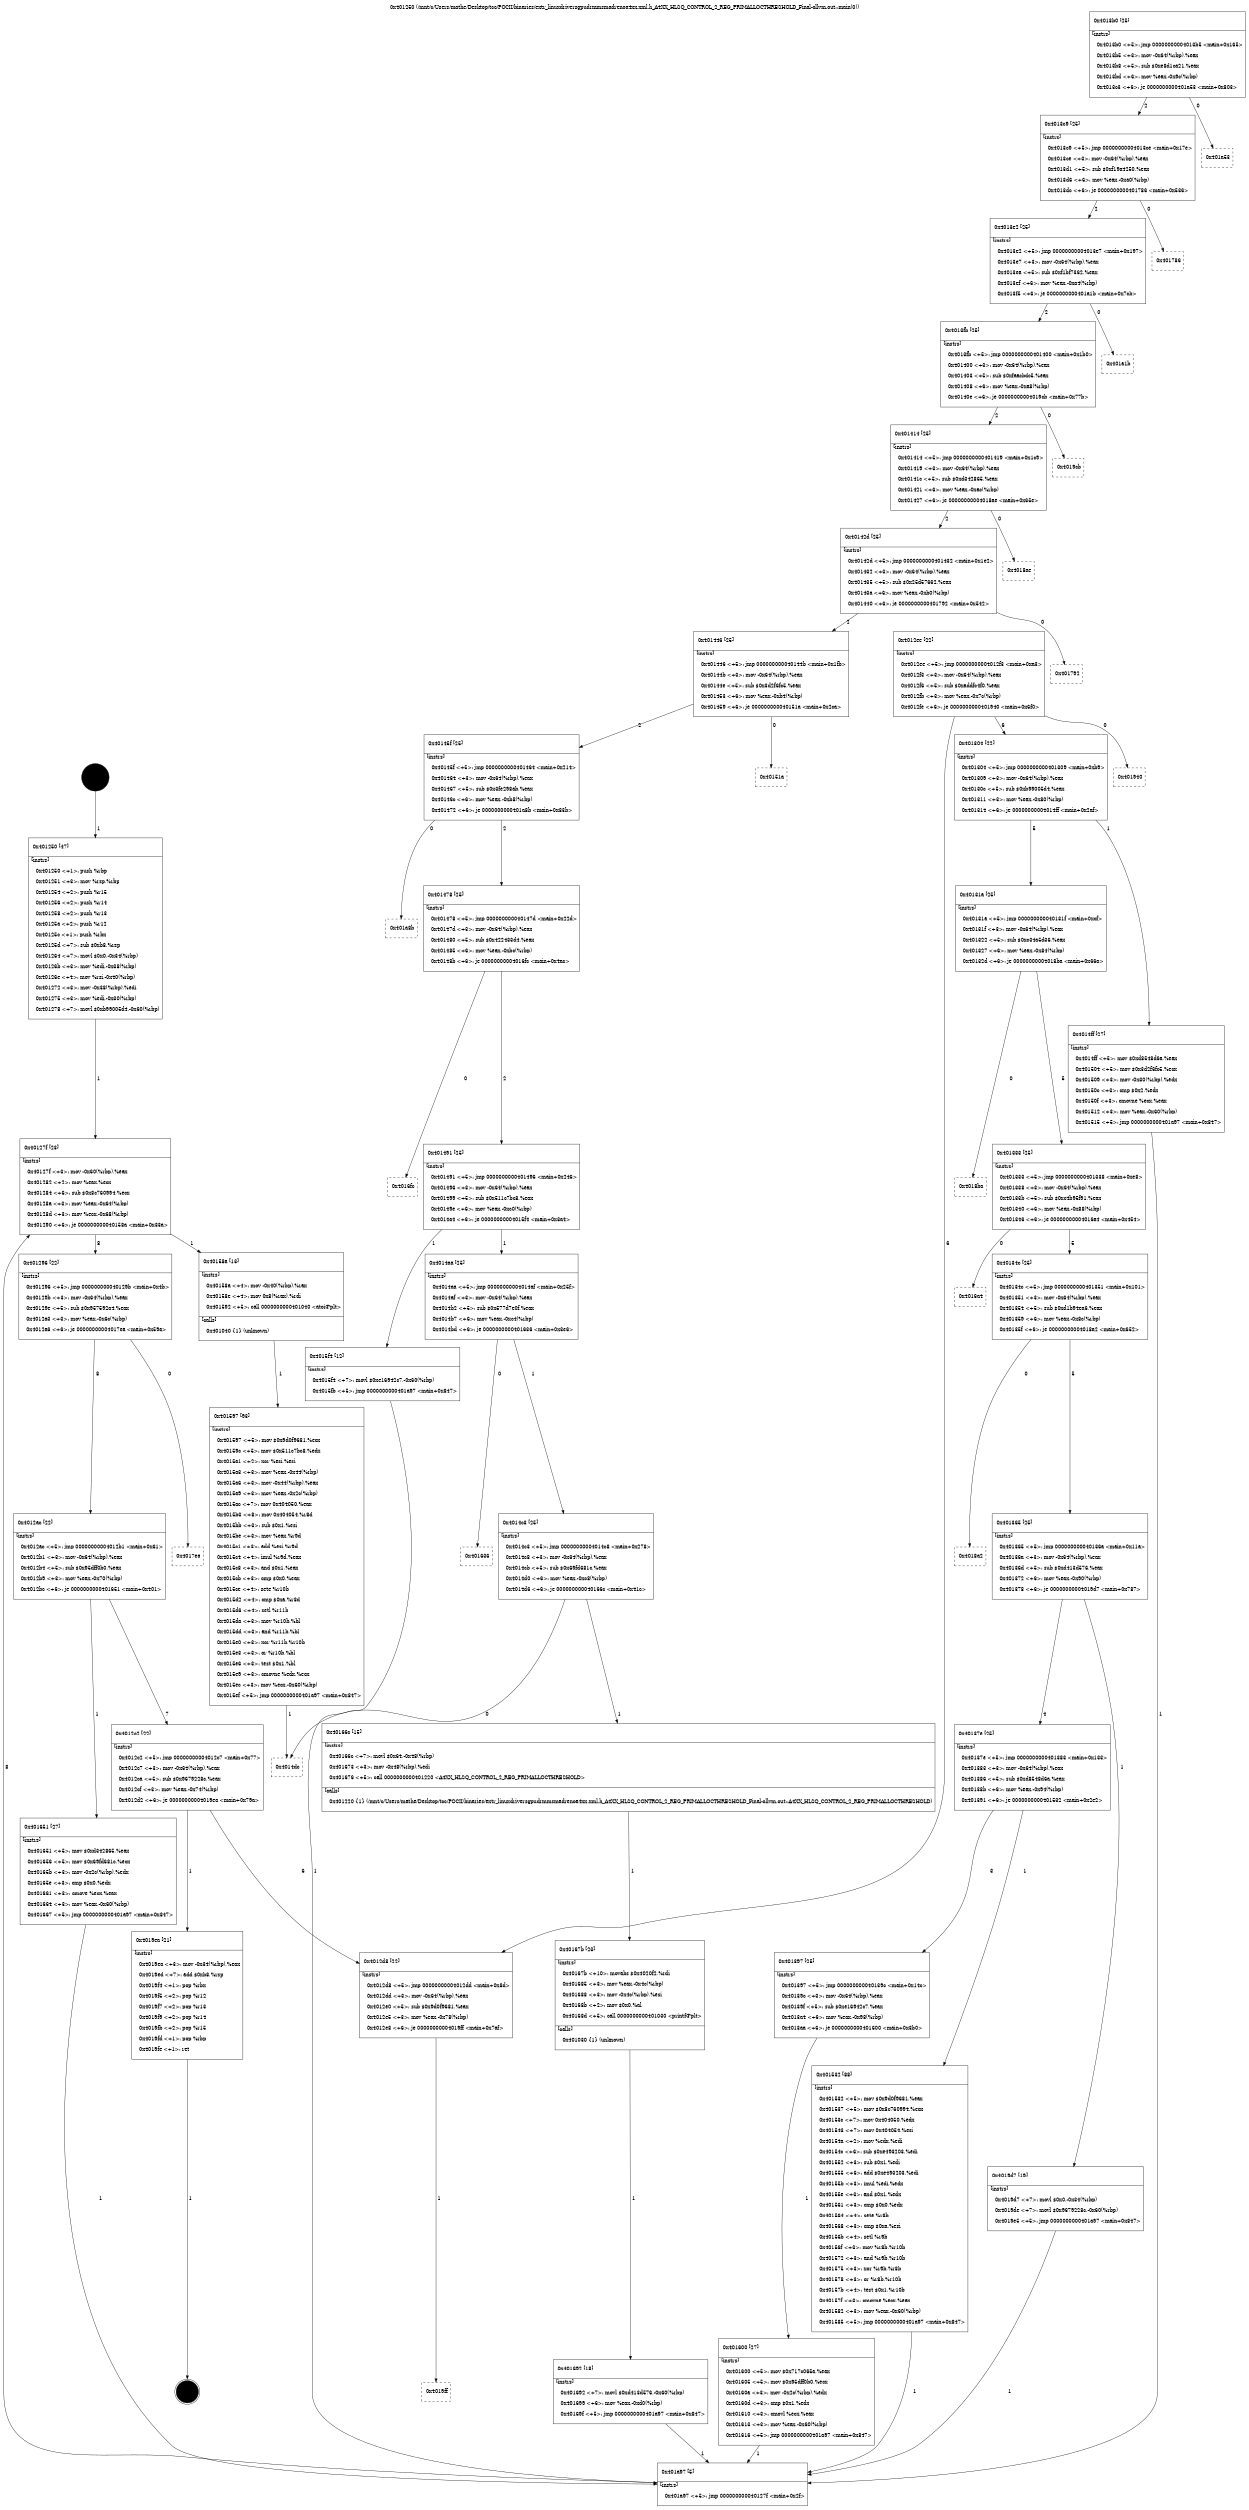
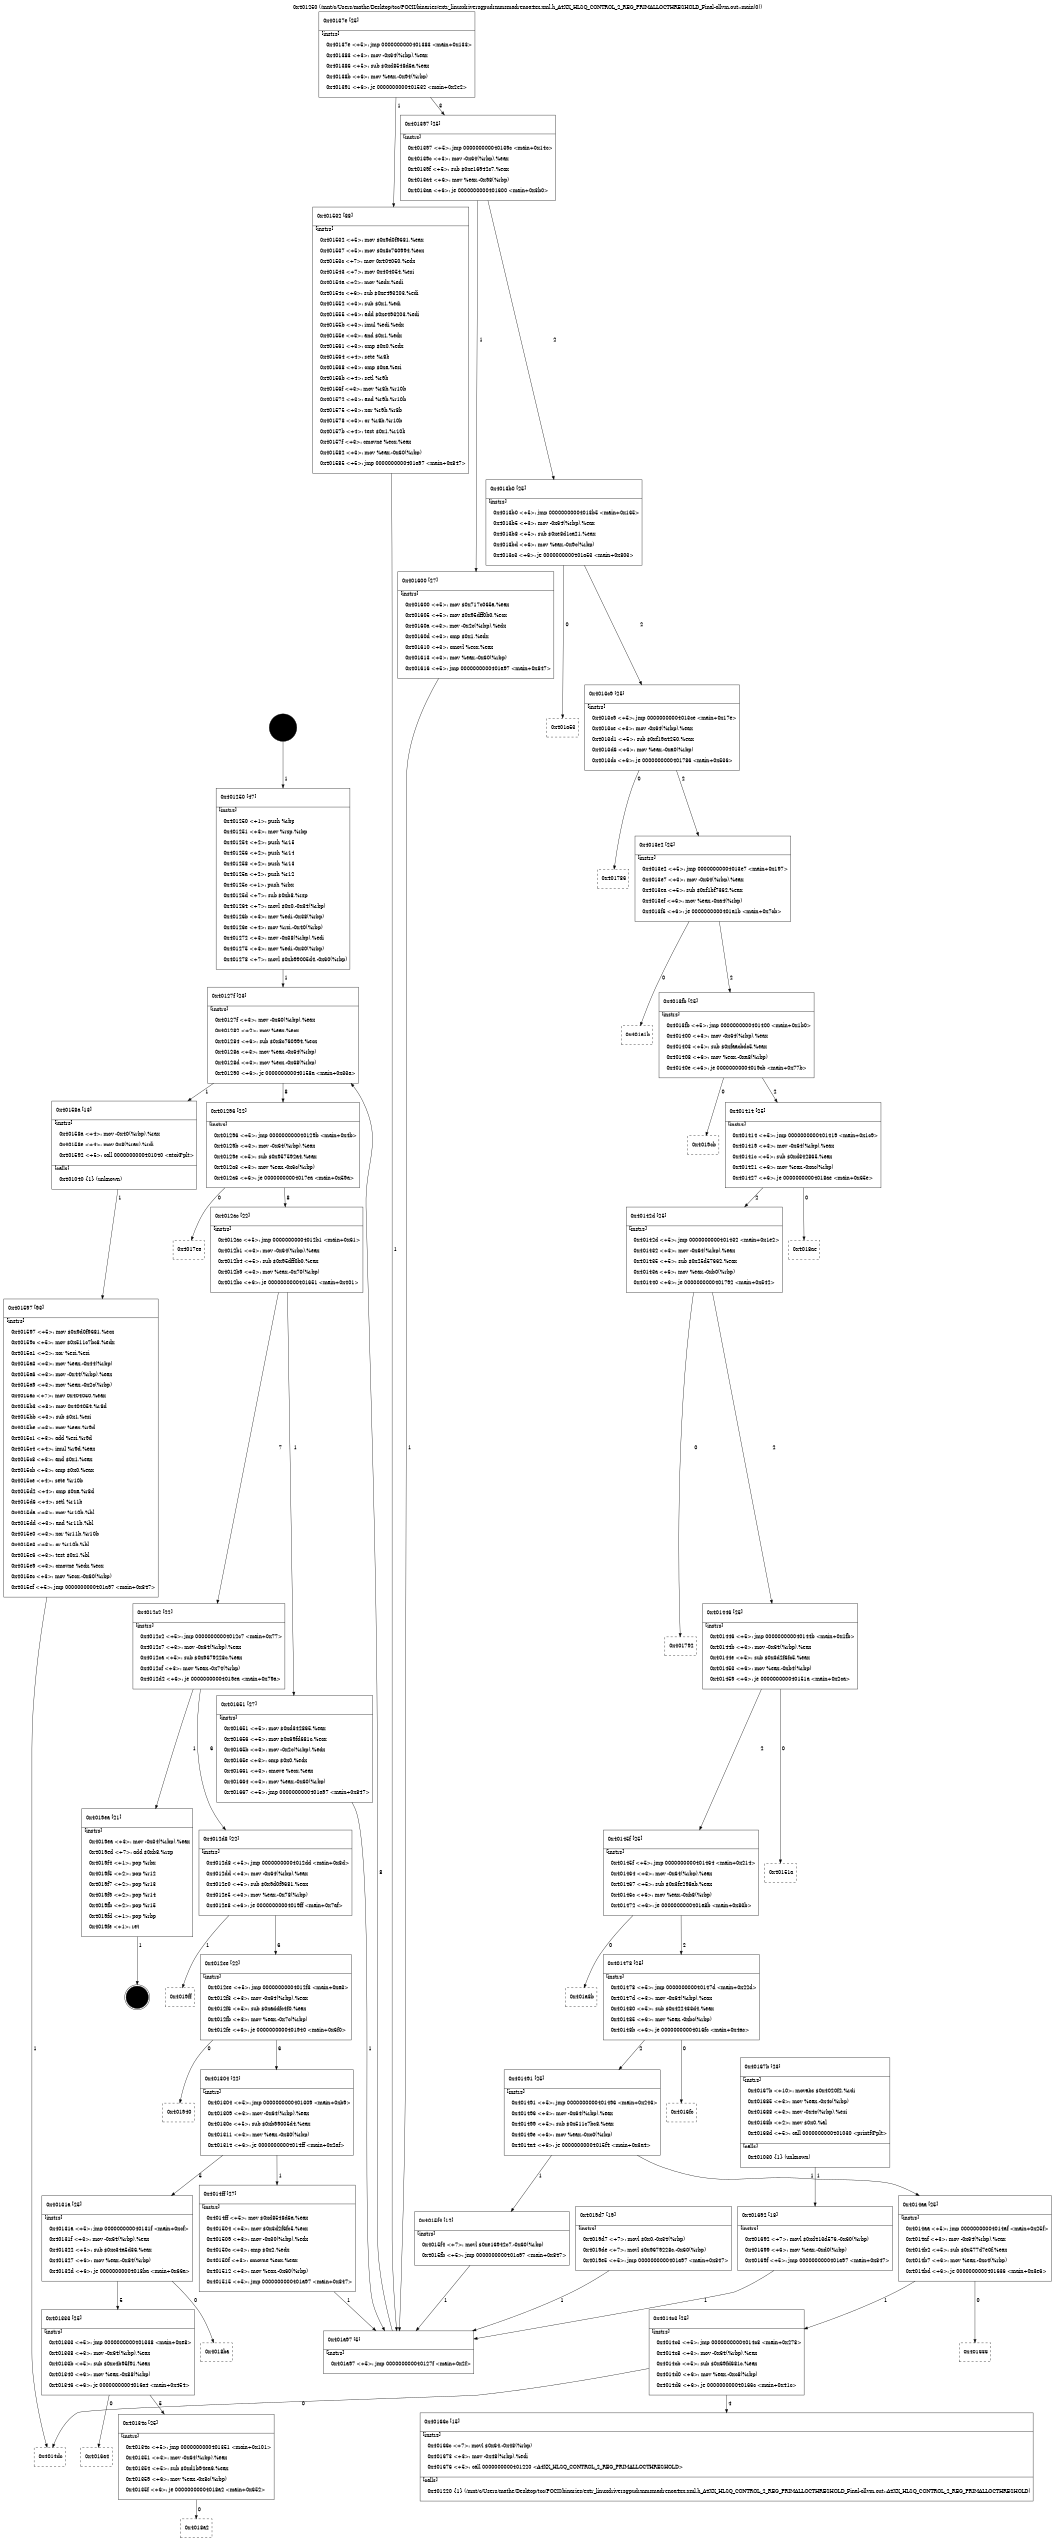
edge "0x401397 [25]" -> "0x4013b0 [25]": added, label "2"
edge "0x4012ee [22]" -> "0x4012d8 [22]": reversed
node "0x401365 [25]": removed
edge "0x4014c3 [25]" -> "0x40166c [15]": label " 1" -> " 4"
edge "0x40166c [15]" -> "0x40167b [23]": removed, label "1"
